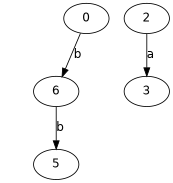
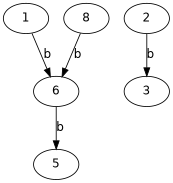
node "1": added
node "0": label "0" -> "8"
edge "2" -> "3": label "a" -> "b"
